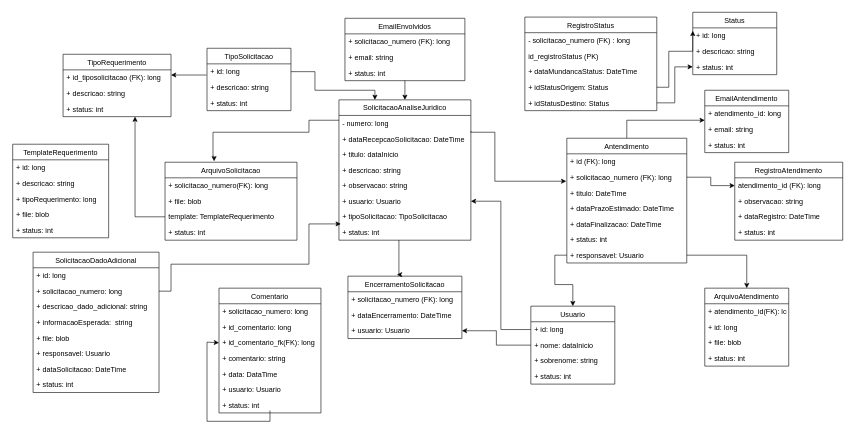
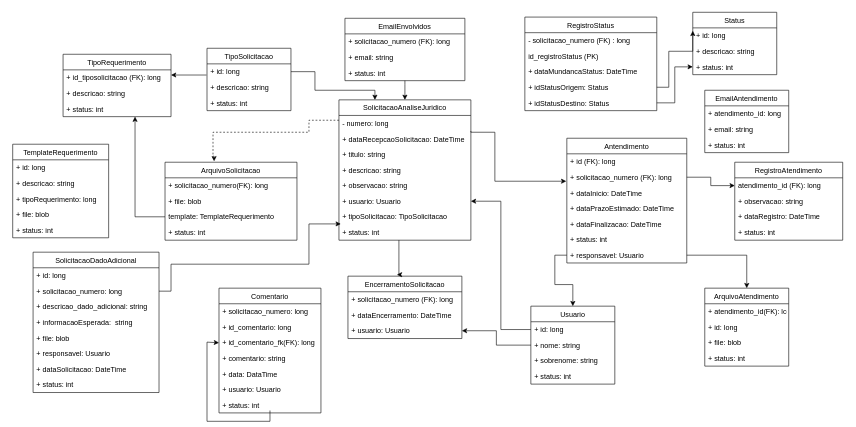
edge "Antendimento" -> "+ atendimento_id: long": removed
edge "- numero: long" -> "ArquivoSolicitacao": style solid -> dashed
node "+ titulo: dataInicio": label "+ titulo: dataInicio" -> "+ titulo: string"
node "+ titulo: DateTime": label "+ titulo: DateTime" -> "+ dataInicio: DateTime"
node "+ nome: dataInicio": label "+ nome: dataInicio" -> "+ nome: string"
